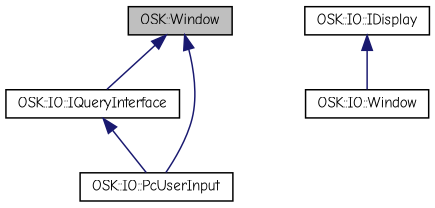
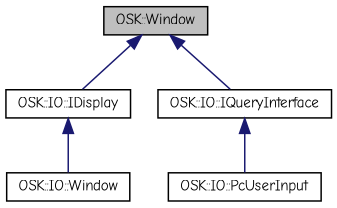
edge "OSK::IO::PcUserInput" -> "OSK::Window": now "OSK::IO::IDisplay" -> "OSK::Window"
